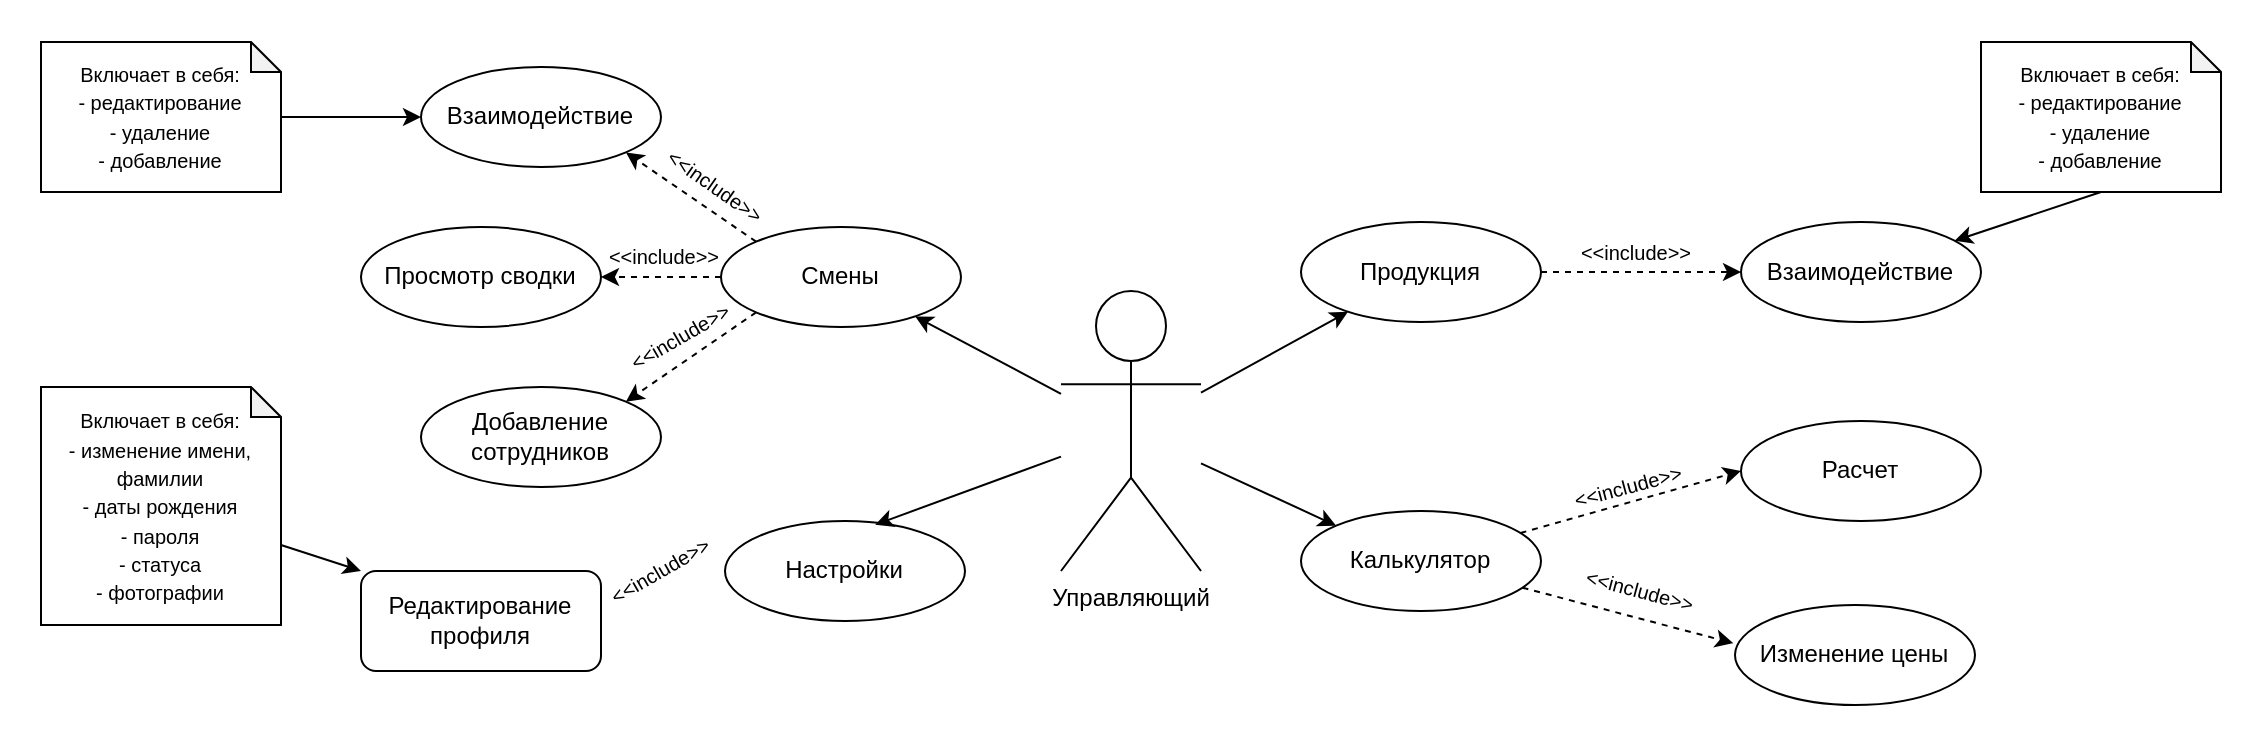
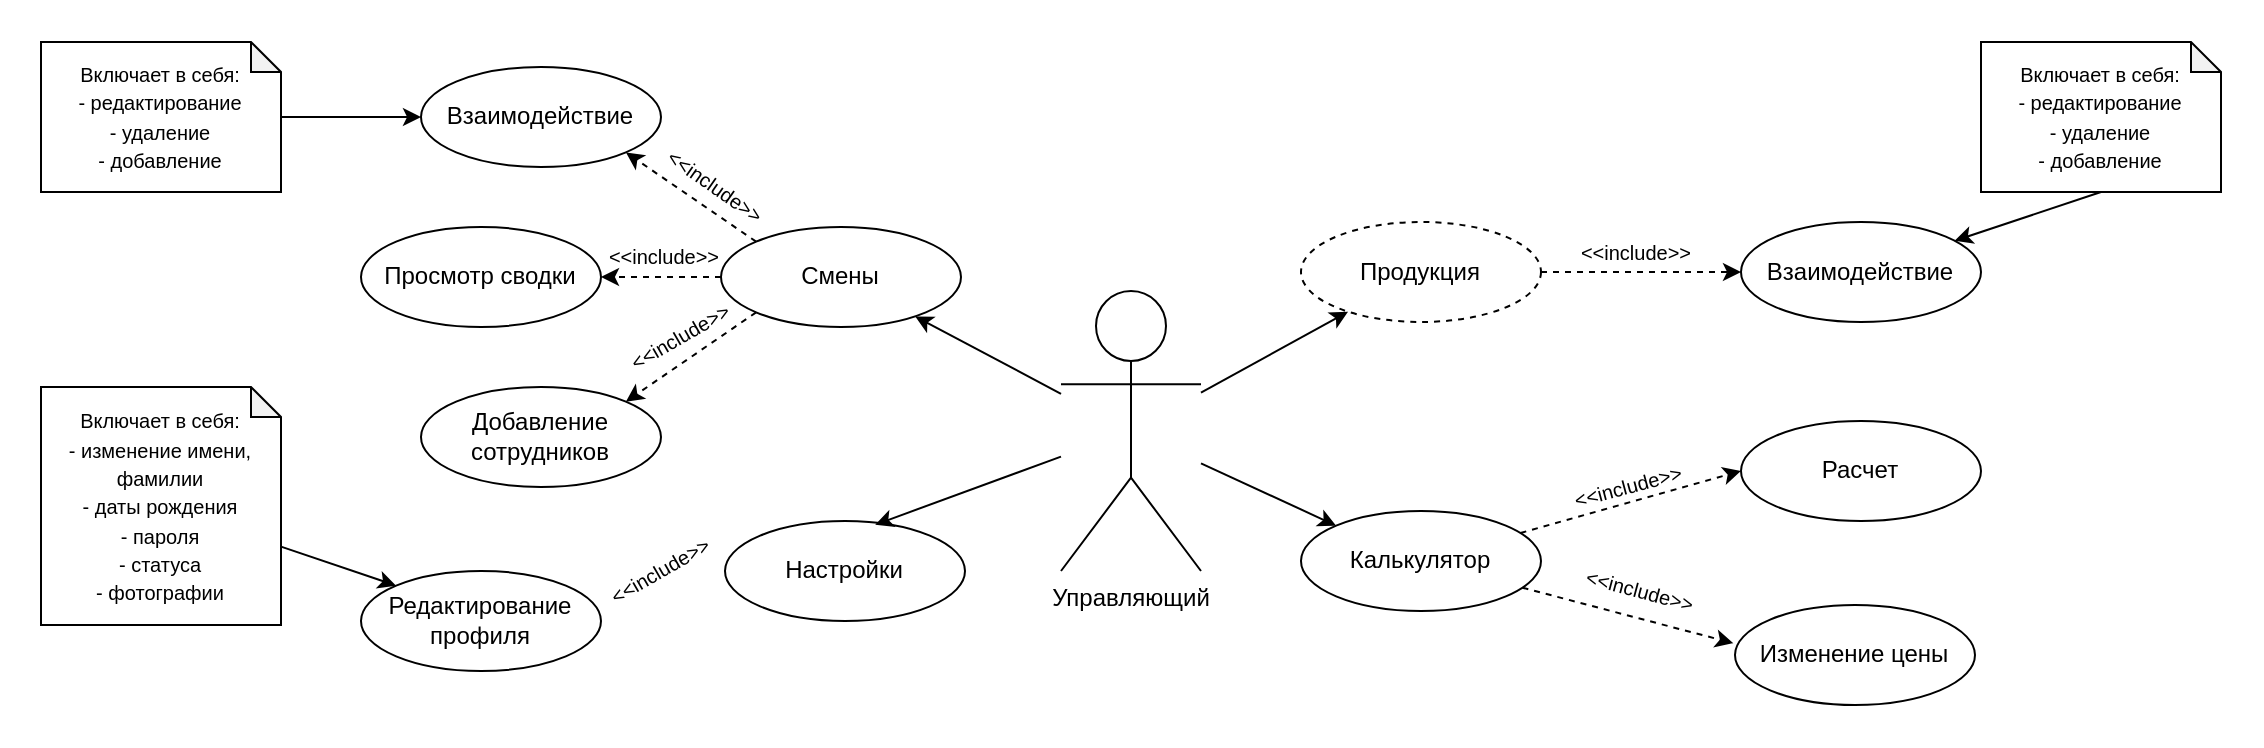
node "Продукция": style solid -> dashed
node "Редактирование профиля": shape rounded rectangle -> ellipse
